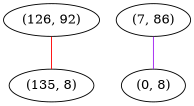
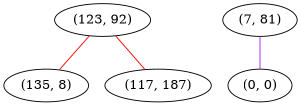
node "(126, 92)": label "(126, 92)" -> "(123, 92)"
node "(7, 86)": label "(7, 86)" -> "(7, 81)"
node "(0, 8)": label "(0, 8)" -> "(0, 0)"
node "(117, 187)": added
